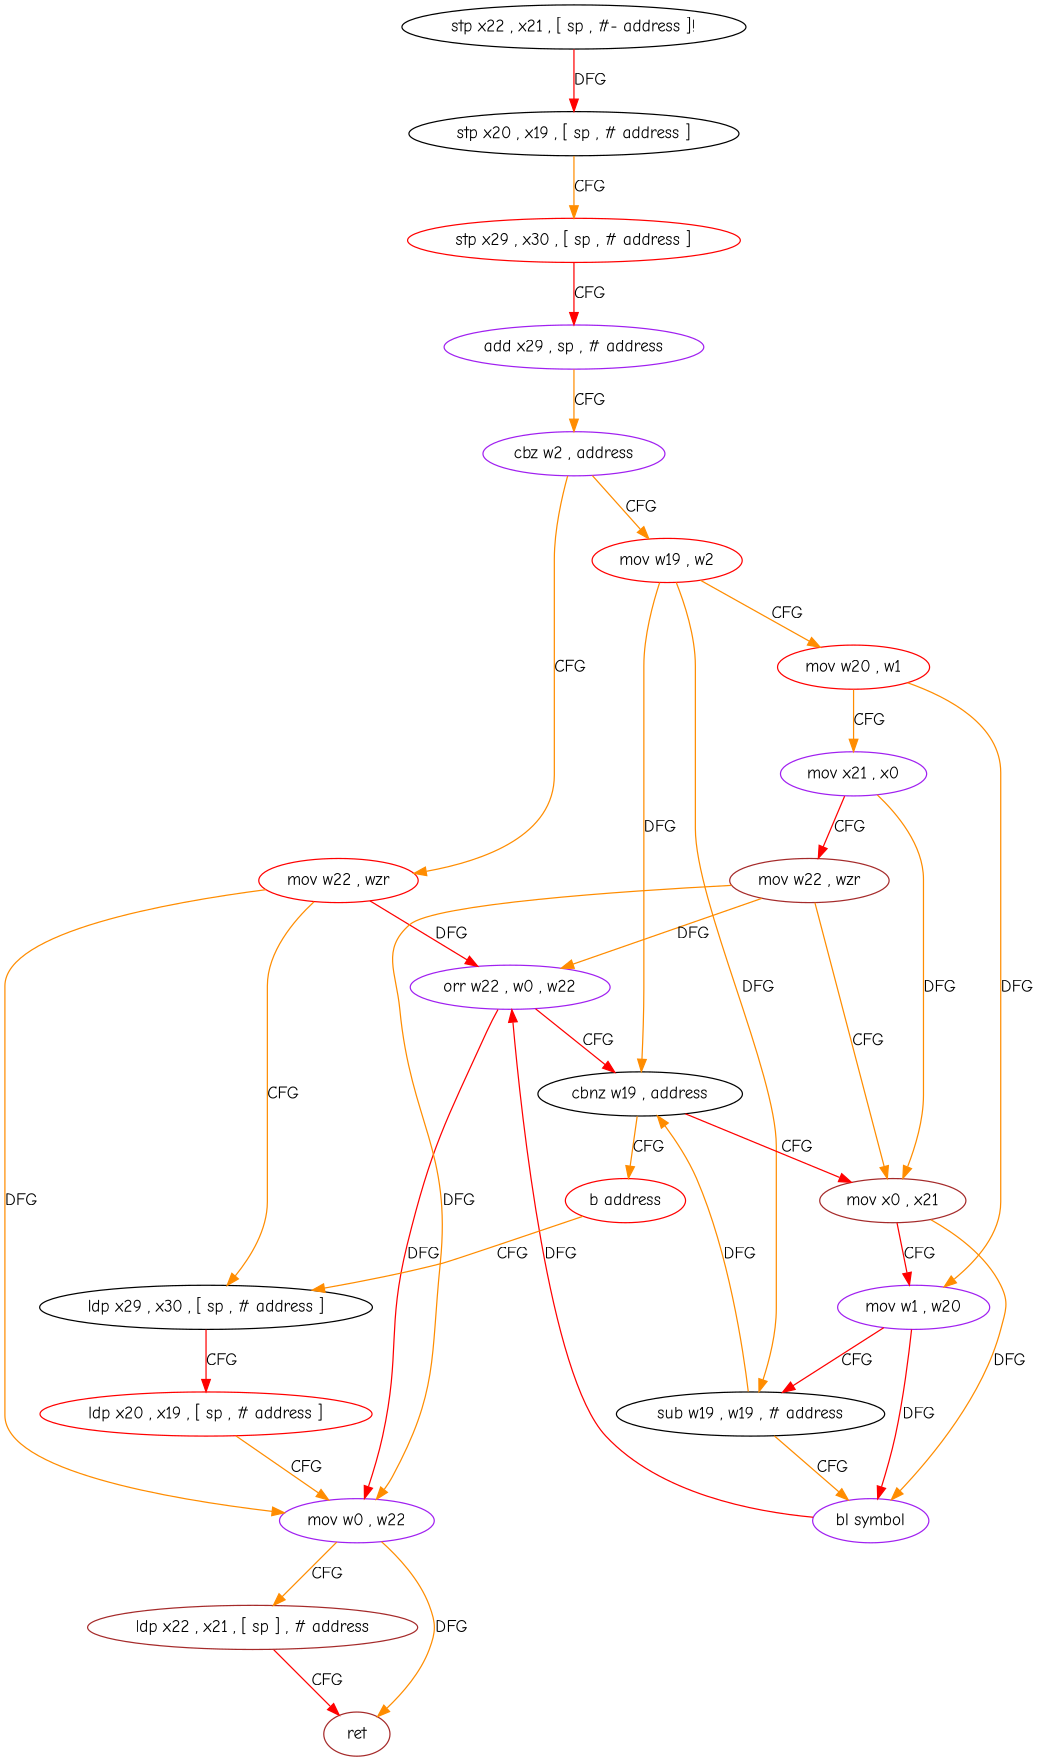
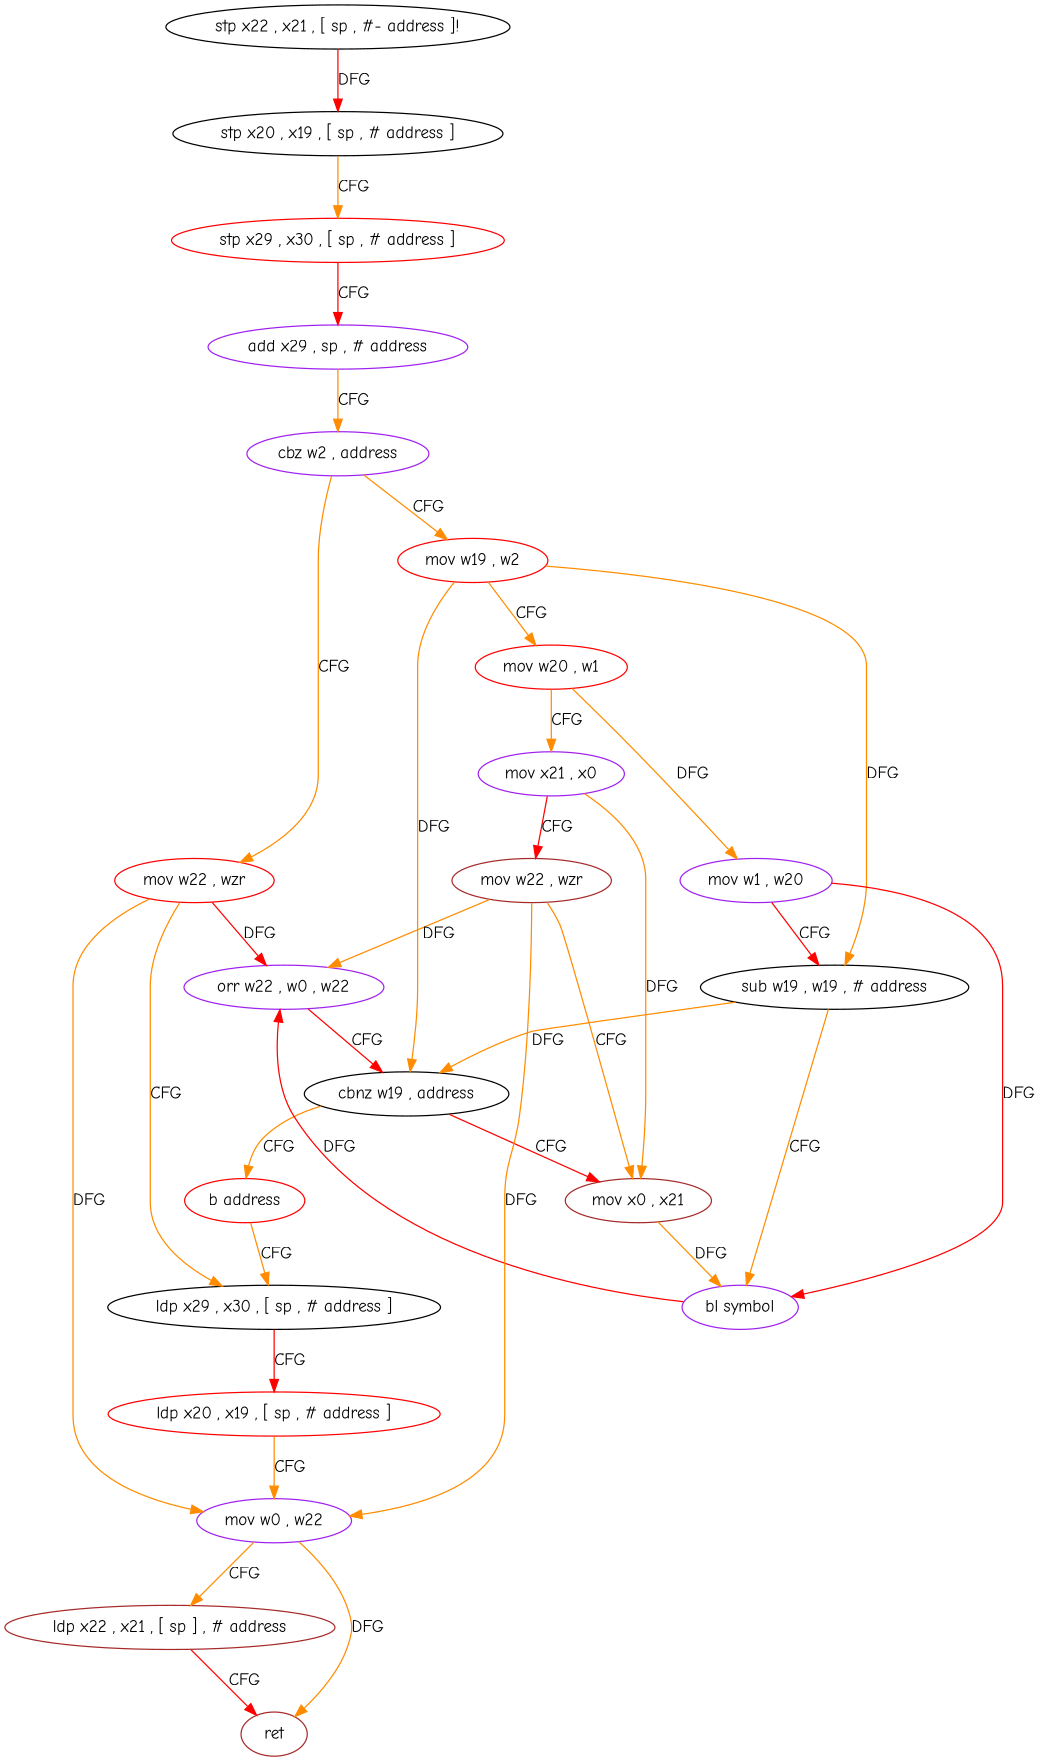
edge "orr w22 , w0 , w22" -> "mov w0 , w22": removed, label "DFG"
edge "mov x0 , x21" -> "mov w1 , w20": removed, label "CFG"
